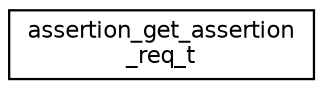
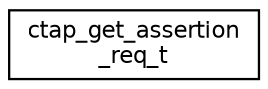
node "assertion_get_assertion _req_t": label "assertion_get_assertion _req_t" -> "ctap_get_assertion _req_t"
